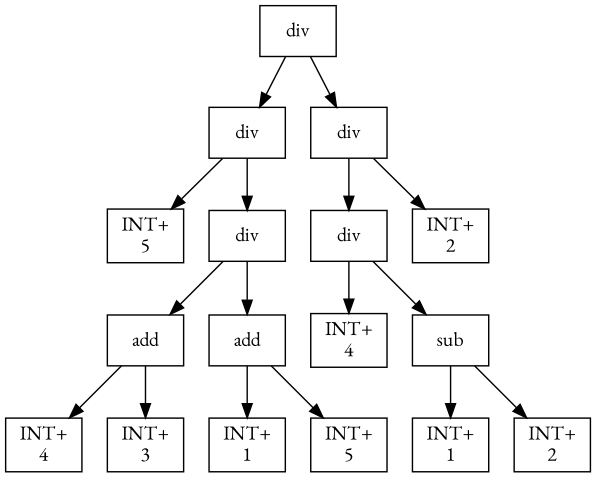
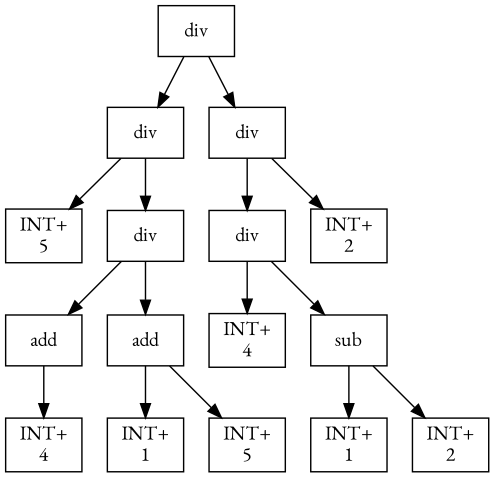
node "INT+ 3": removed
